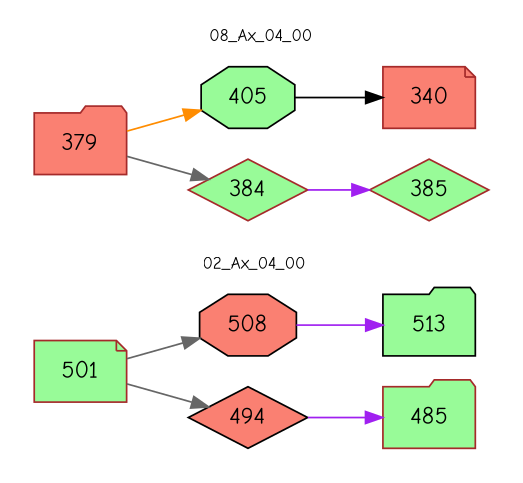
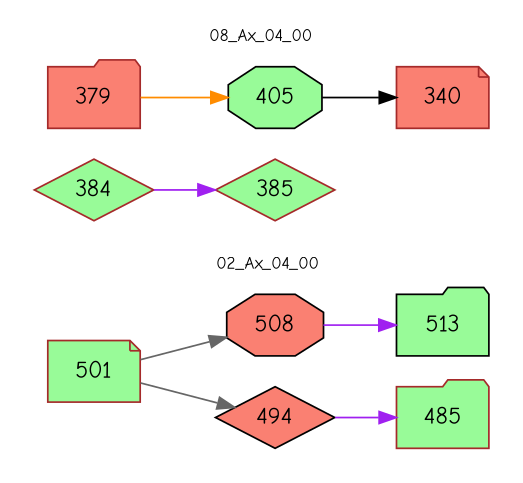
edge "379" -> "384": removed
